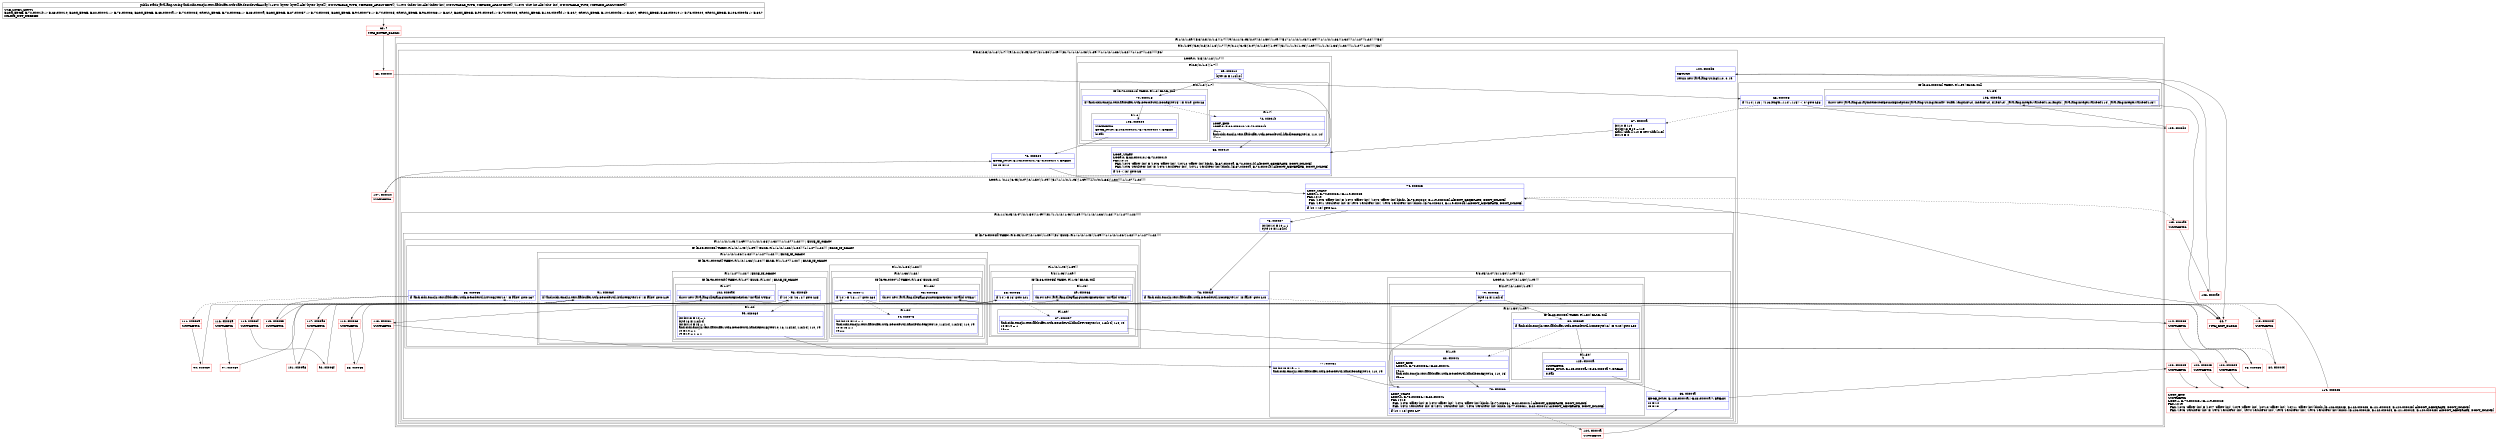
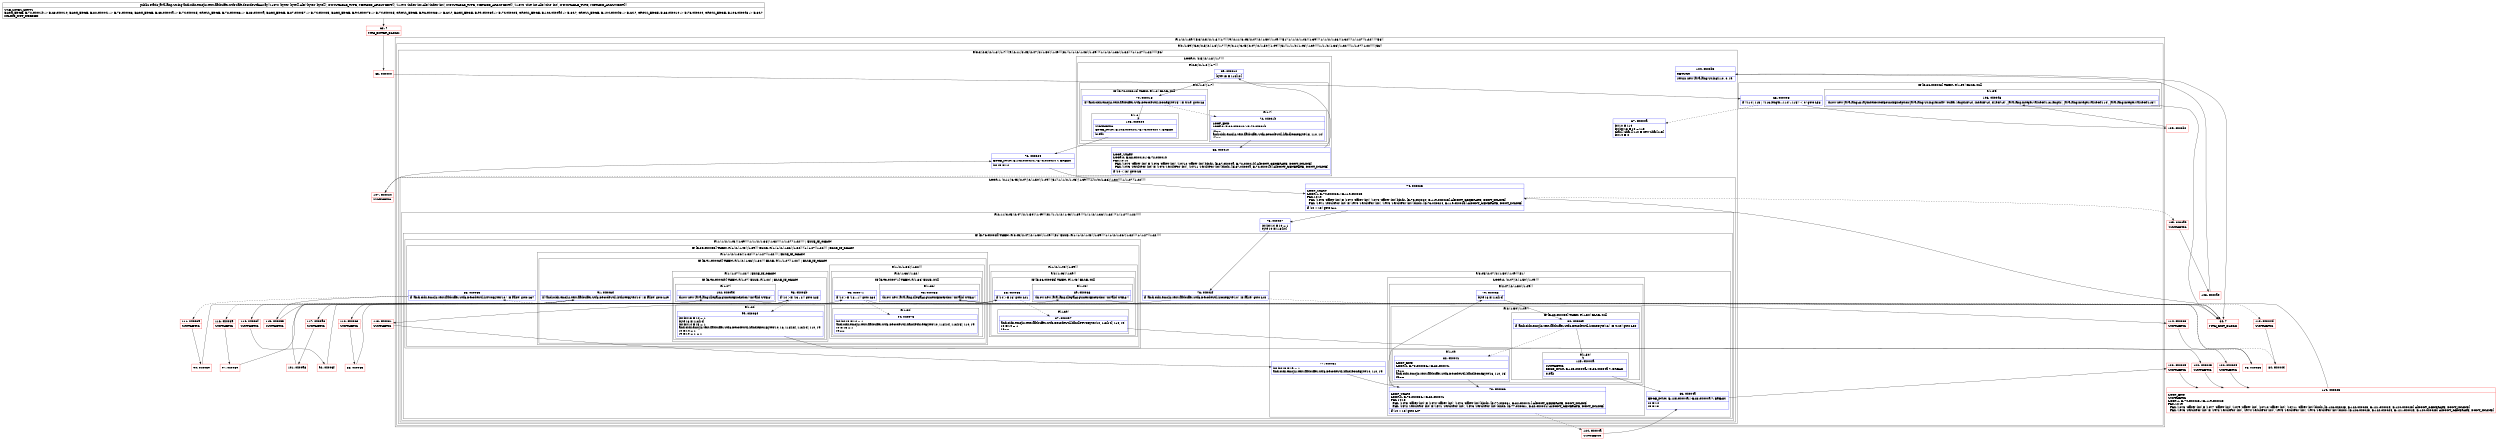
edge "67: 0x000a" -> "68: 0x0010": removed
